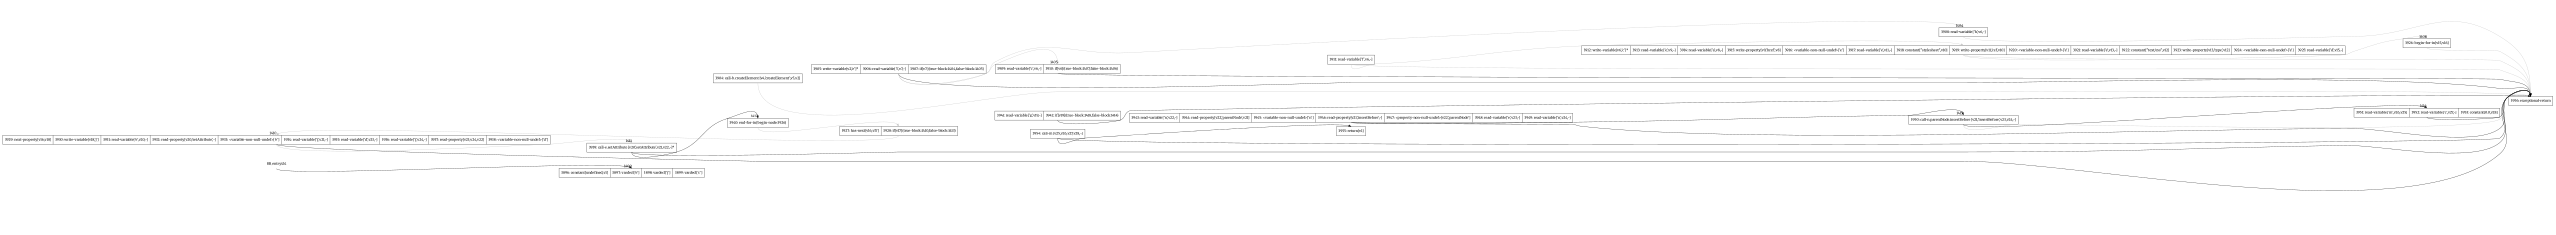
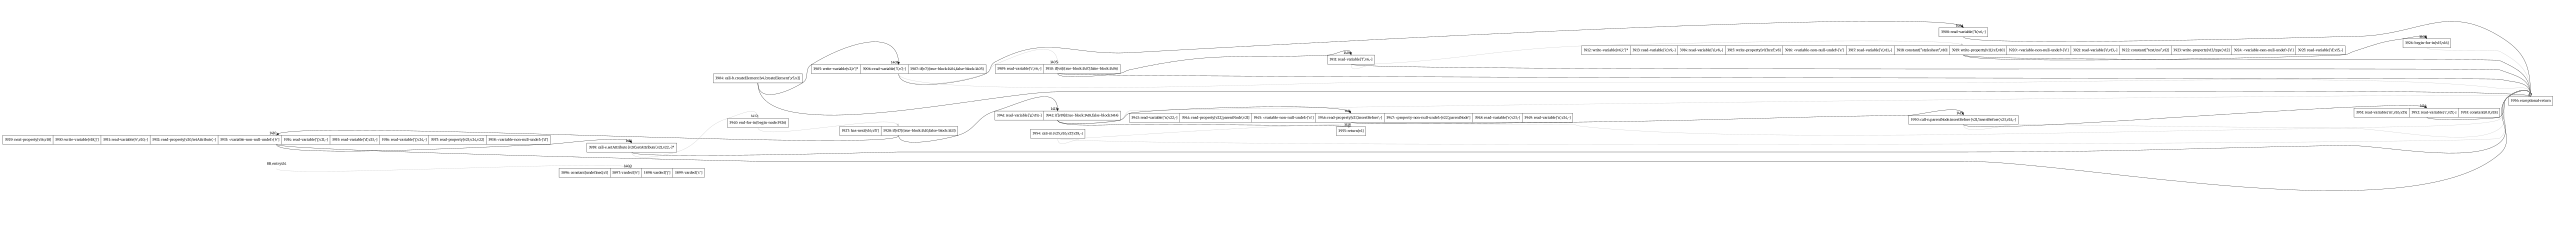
edge "3905: write-variable[v2,'e']*" -> "3908: read-variable['h',v6,-]": color gray -> black
edge "3908: read-variable['h',v6,-]" -> "3956: exceptional-return": color gray -> black
edge "3904: call-b.createElement [v4,'createElement',v5,v2]" -> "3905: write-variable[v2,'e']*": added
edge "3909: read-variable['c',v6,-]" -> "3911: read-variable['f',v6,-]": added
edge "3912: write-variable[v6,'c']*" -> "3926: begin-for-in[v15,v16]": color gray -> black
edge "3912: write-variable[v6,'c']*" -> "3956: exceptional-return": color gray -> black
edge "3911: read-variable['f',v6,-]" -> "3956: exceptional-return": color gray -> black
edge "3905: write-variable[v2,'e']*" -> "3956: exceptional-return": color black -> gray
edge "3904: call-b.createElement [v4,'createElement',v5,v2]" -> "3956: exceptional-return": color gray -> black
edge "3941: read-variable['g',v19,-]" -> "3956: exceptional-return": color black -> gray
edge "3941: read-variable['g',v19,-]" -> "3943: read-variable['n',v22,-]": added
edge "3927: has-next[v16,v17]" -> "3941: read-variable['g',v19,-]": added
edge "3941: read-variable['g',v19,-]" -> "3955: return[v1]": added
edge "3954: call-m [v25,v26,v27,v28,-]" -> "3955: return[v1]": color black -> gray
edge "3927: has-next[v16,v17]" -> "3929: next-property[v16,v18]": color gray -> black
edge "3943: read-variable['n',v22,-]" -> "3956: exceptional-return": color black -> gray
edge "3939: call-e.setAttribute [v20,'setAttribute',v21,v22,-]*" -> "3940: end-for-in(begin-node:3926)": color black -> gray
edge "3954: call-m [v25,v26,v27,v28,-]" -> "3956: exceptional-return": color black -> gray
edge "3929: next-property[v16,v18]" -> "3939: call-e.setAttribute [v20,'setAttribute',v21,v22,-]*": color gray -> black
edge "BB_entry414" -> "3896: constant[undefined,v1]": color black -> gray
